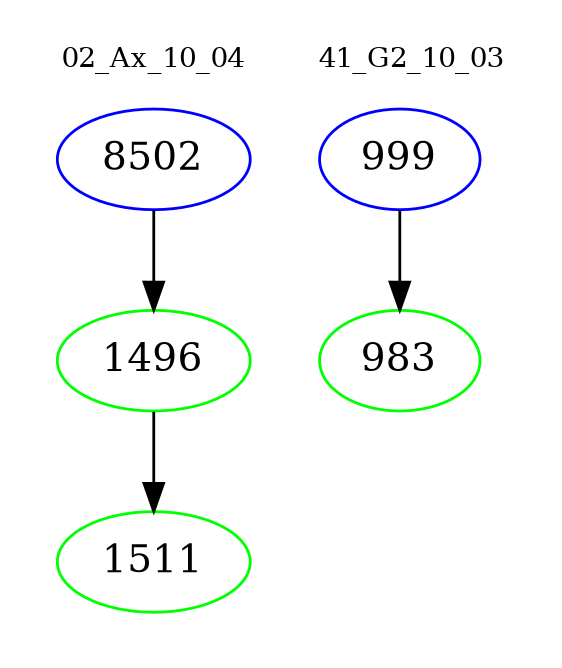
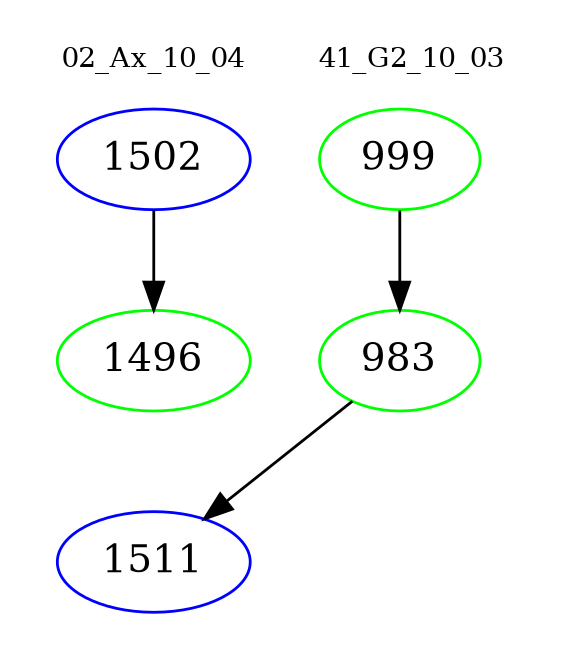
node "8502": label "8502" -> "1502"
node "999": color blue -> green
edge "1496" -> "1511": now "983" -> "1511"
node "1511": color green -> blue
